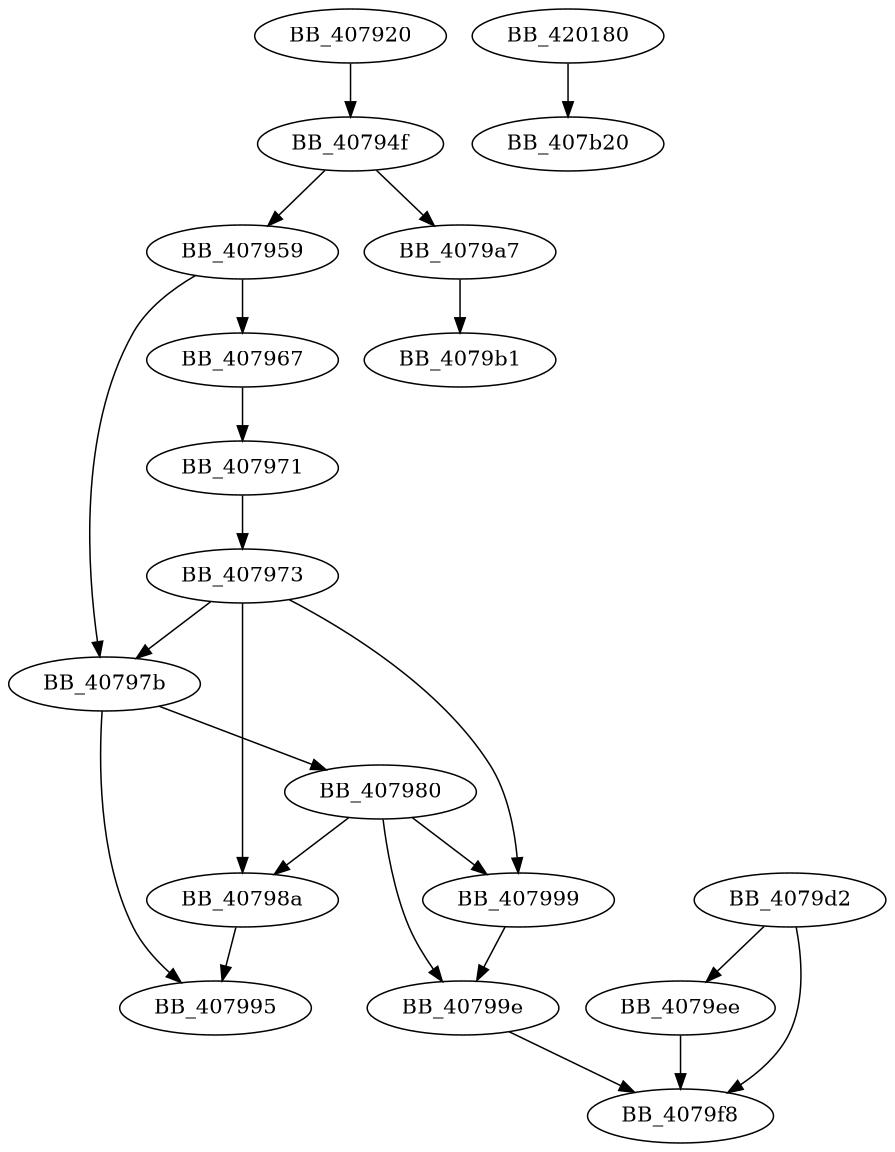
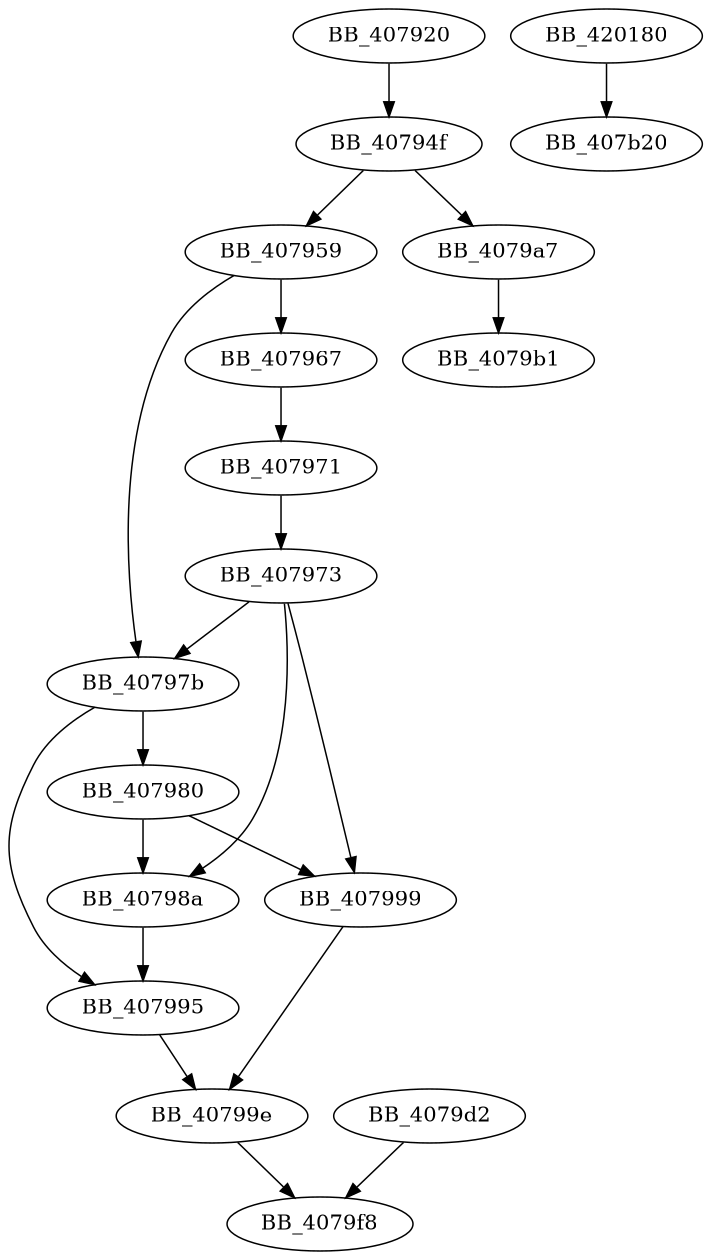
edge "BB_407980" -> "BB_40799e": now "BB_407995" -> "BB_40799e"
node "BB_4079ee": removed
